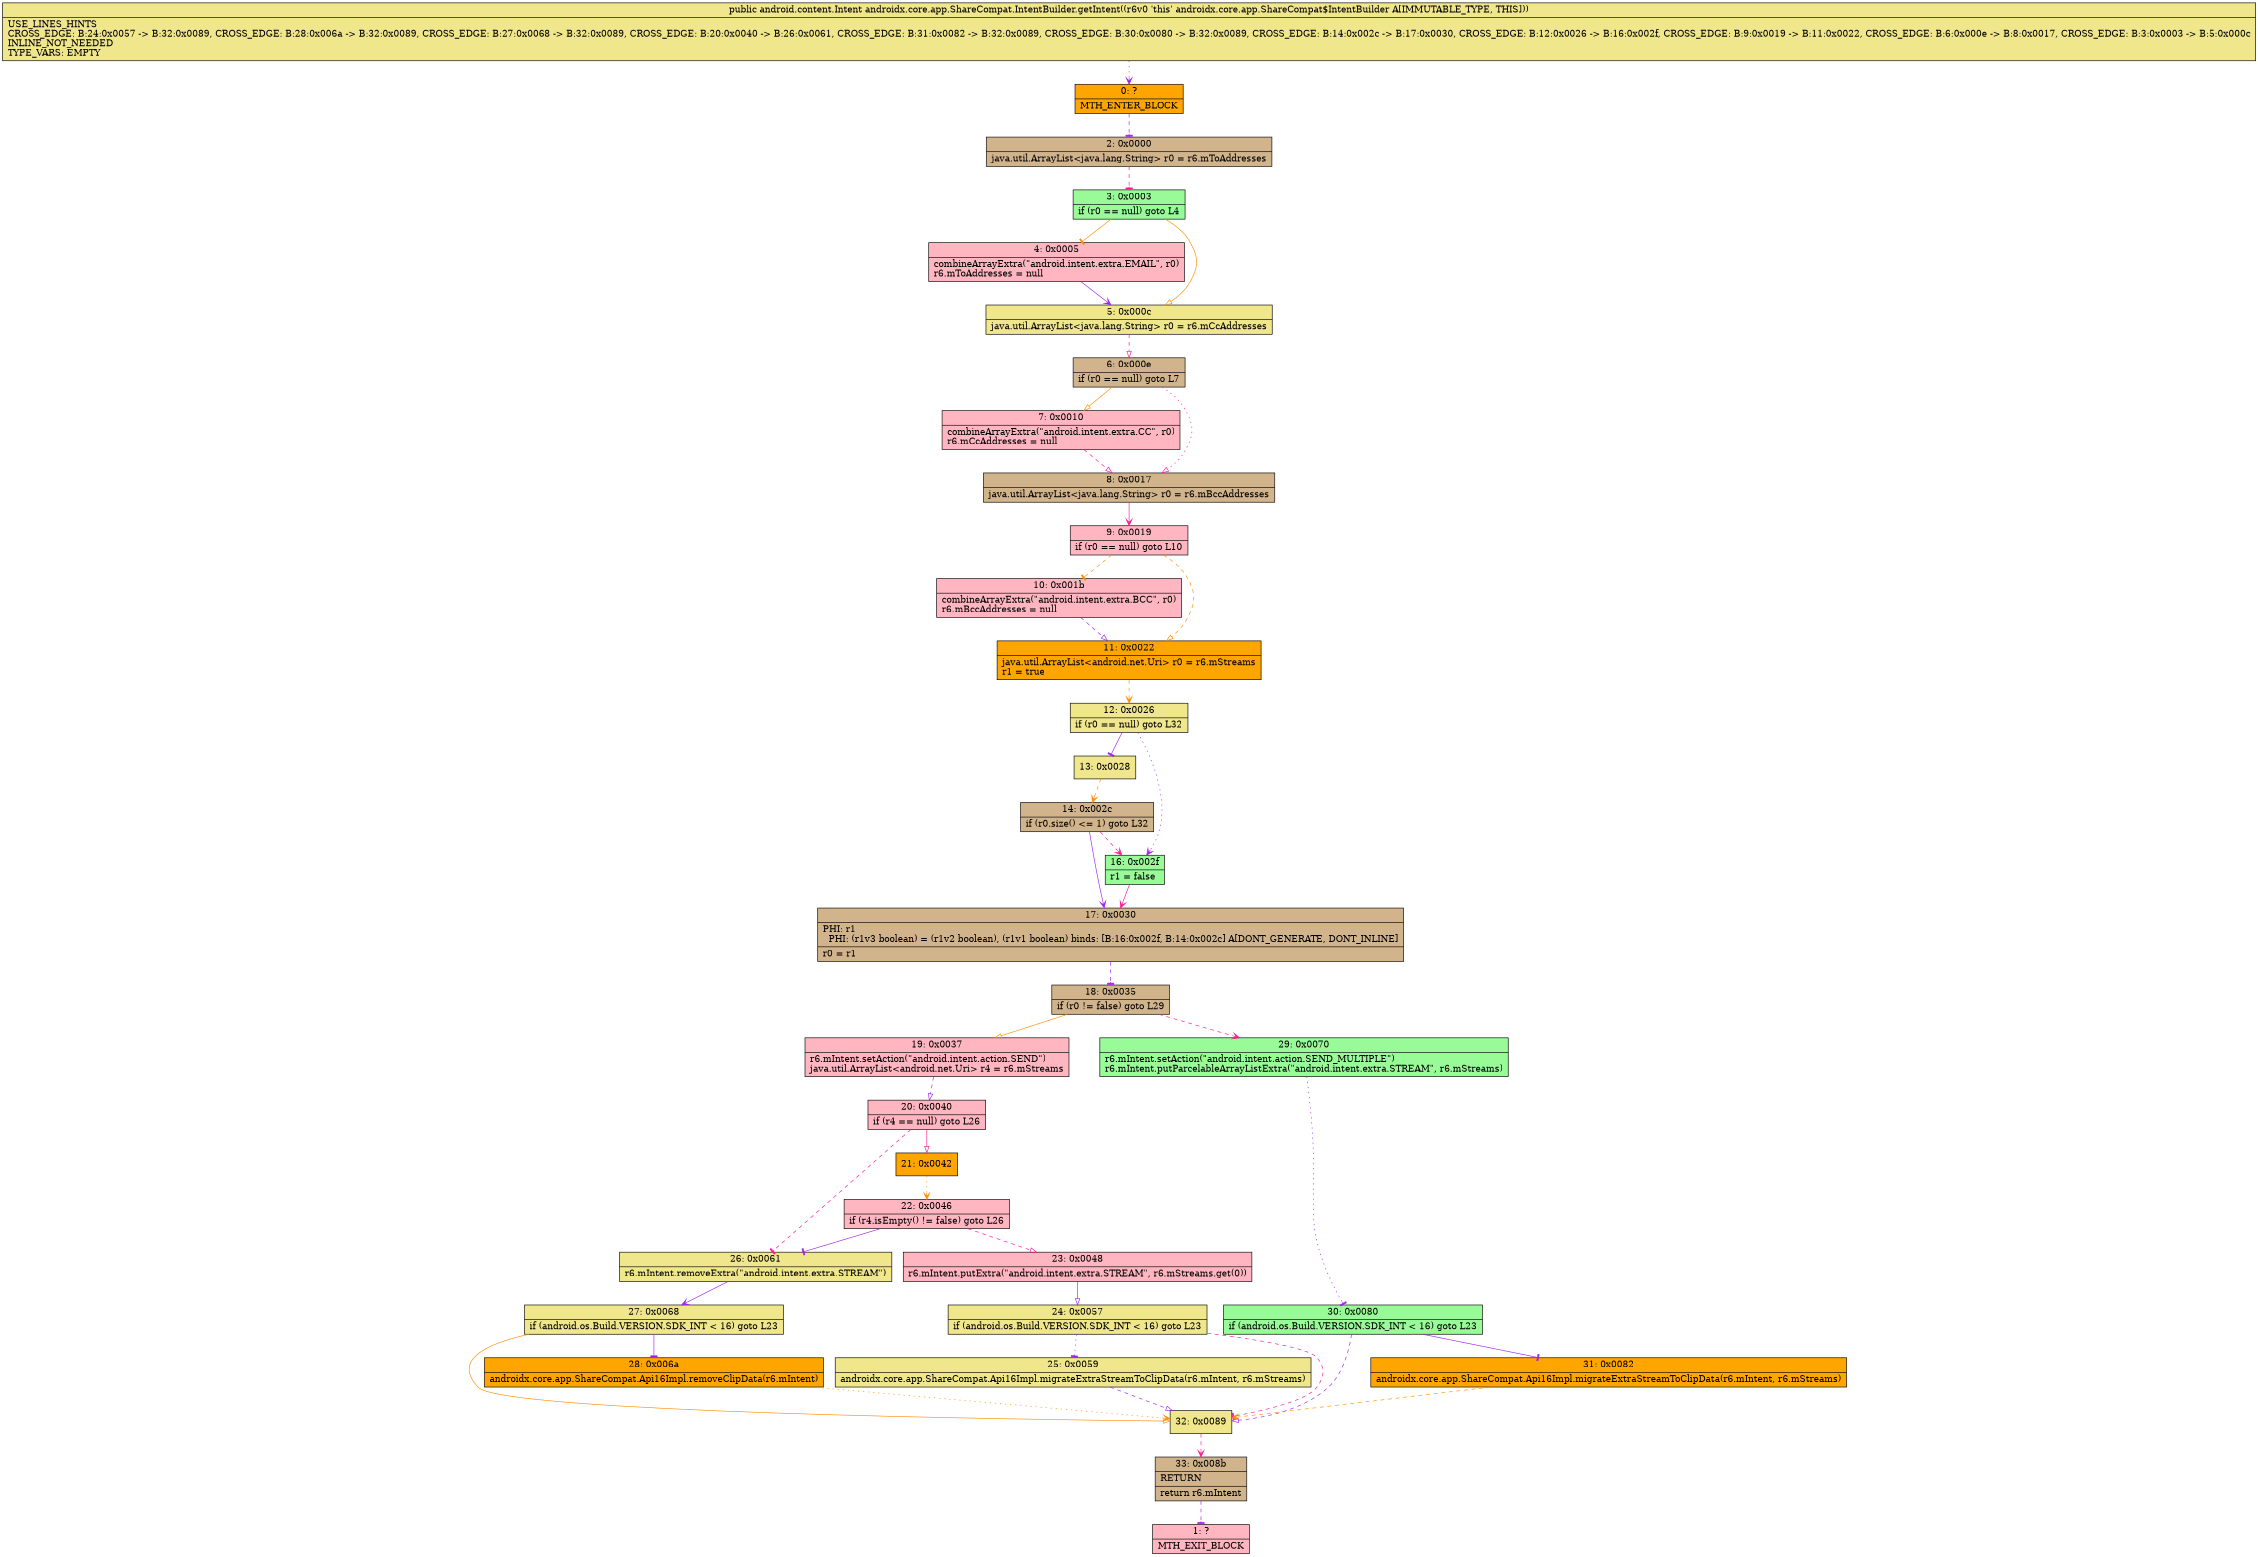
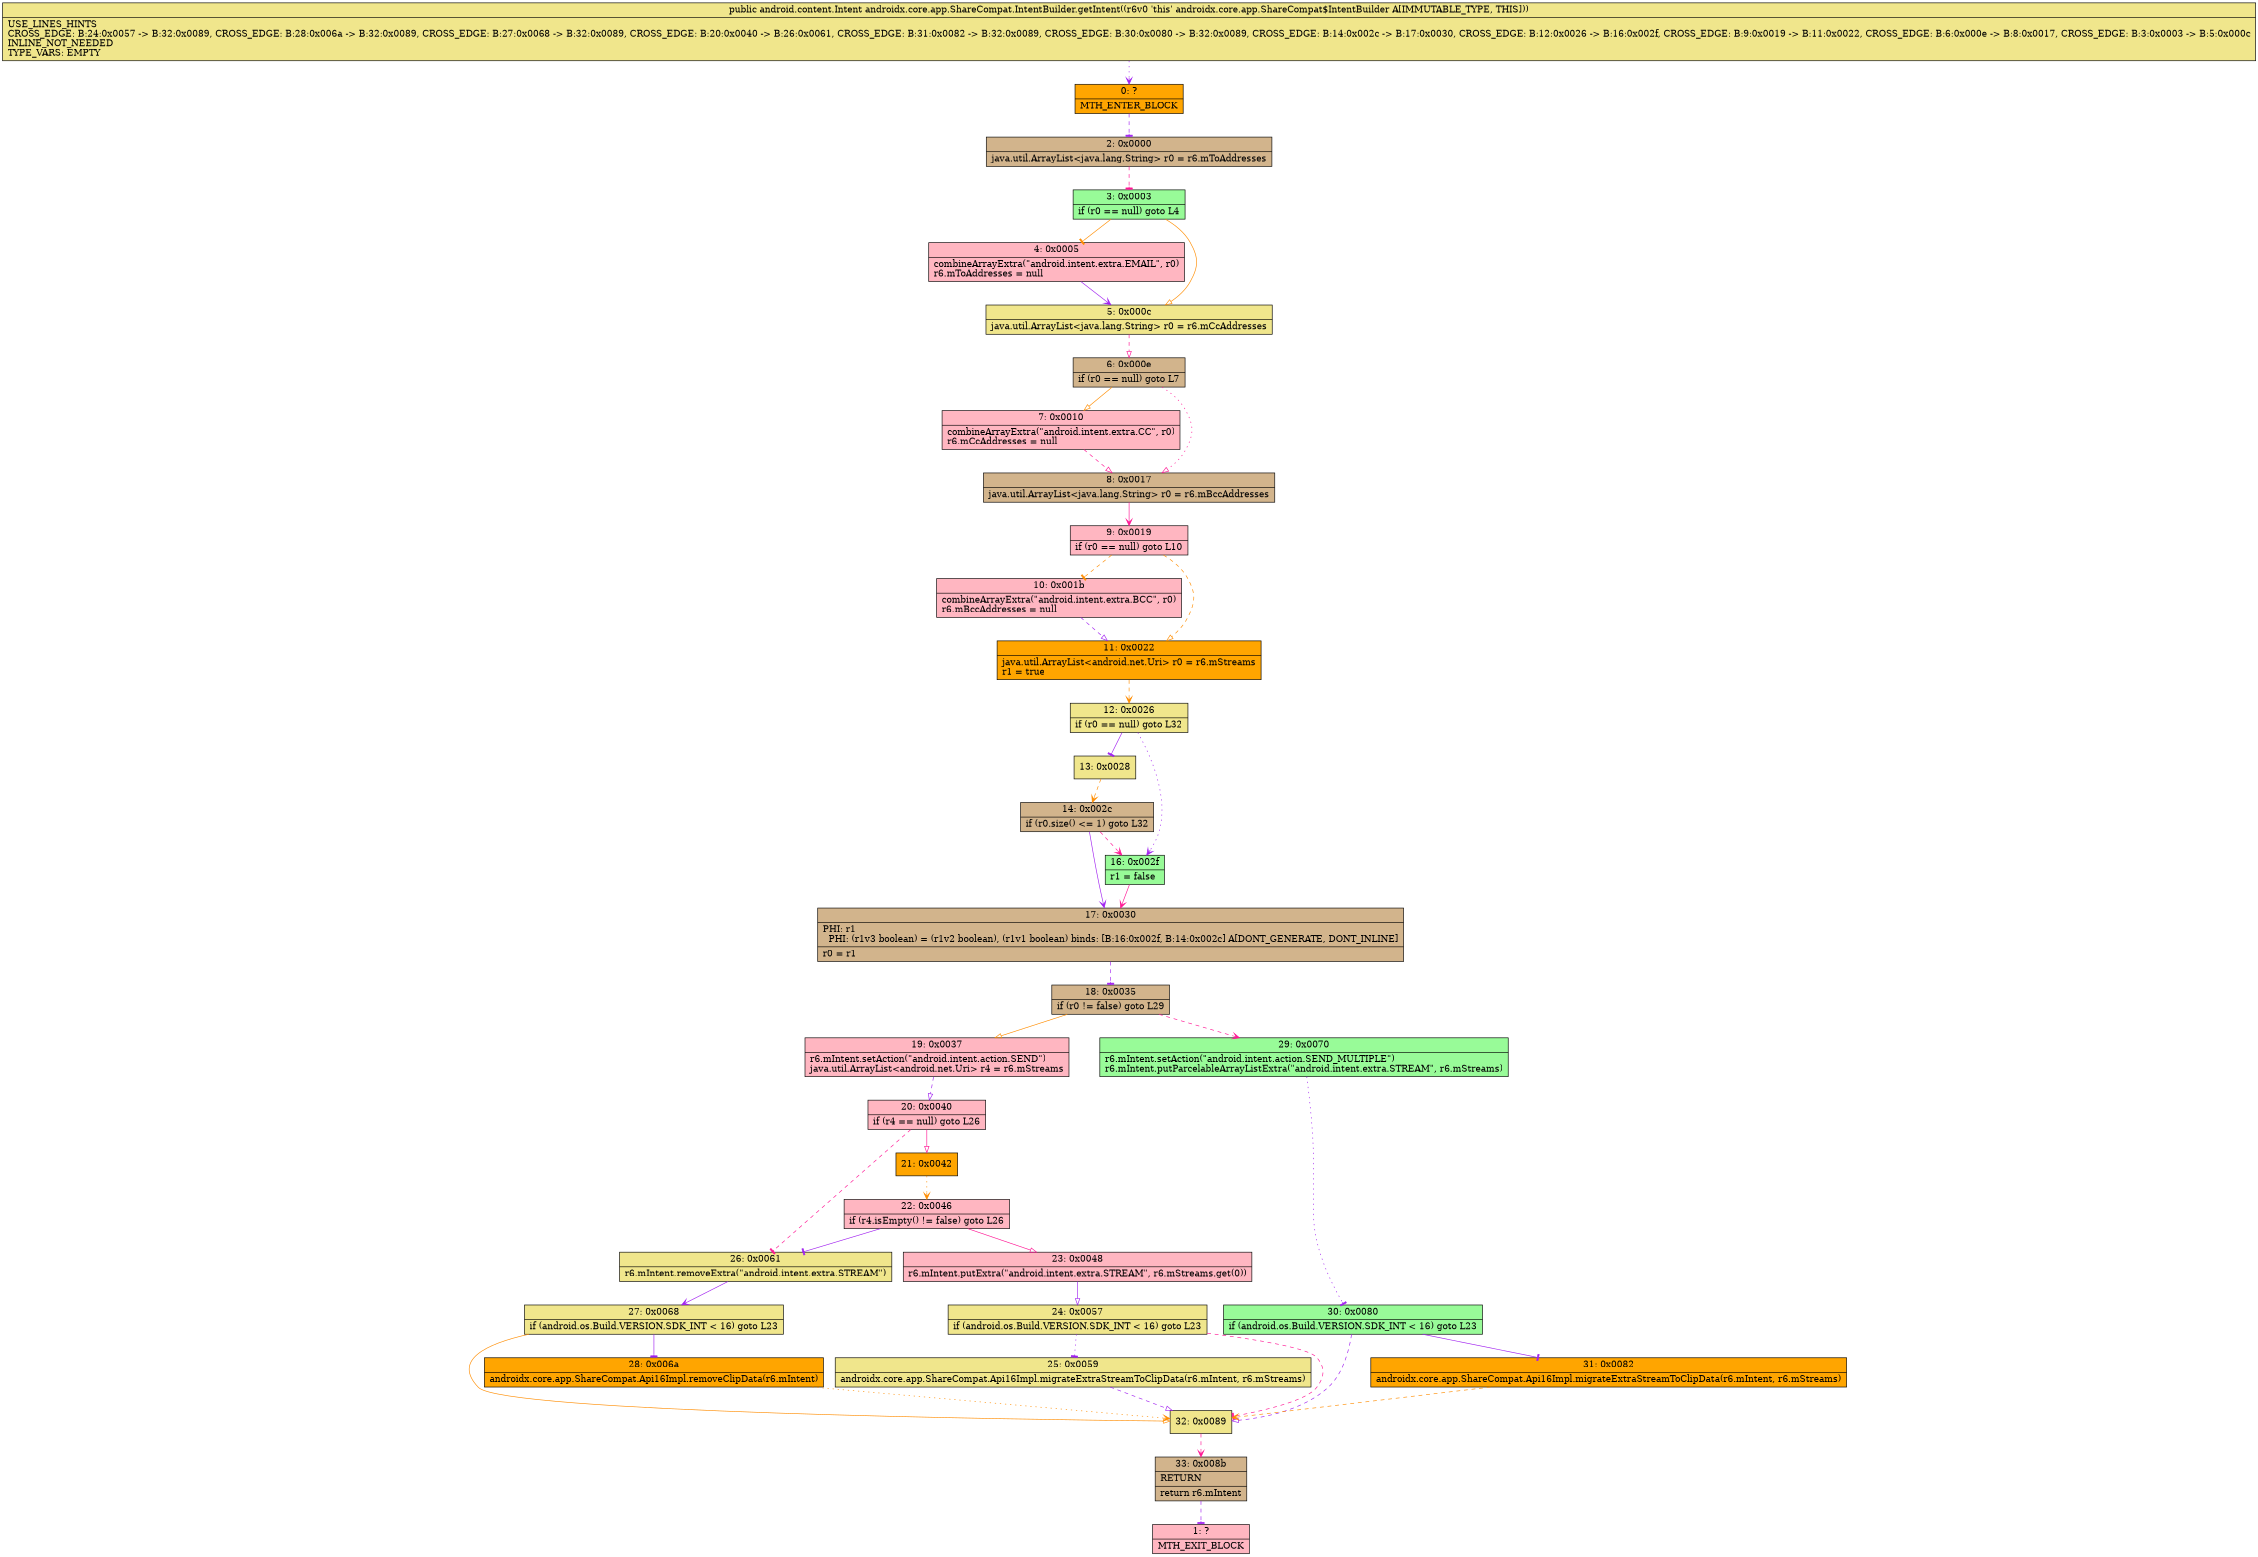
edge "22: 0x0046" -> "23: 0x0048": style dashed -> solid
